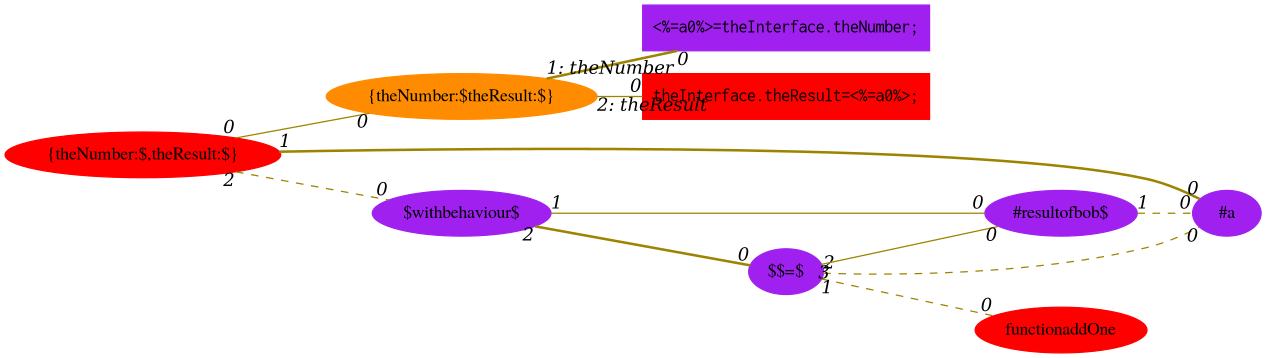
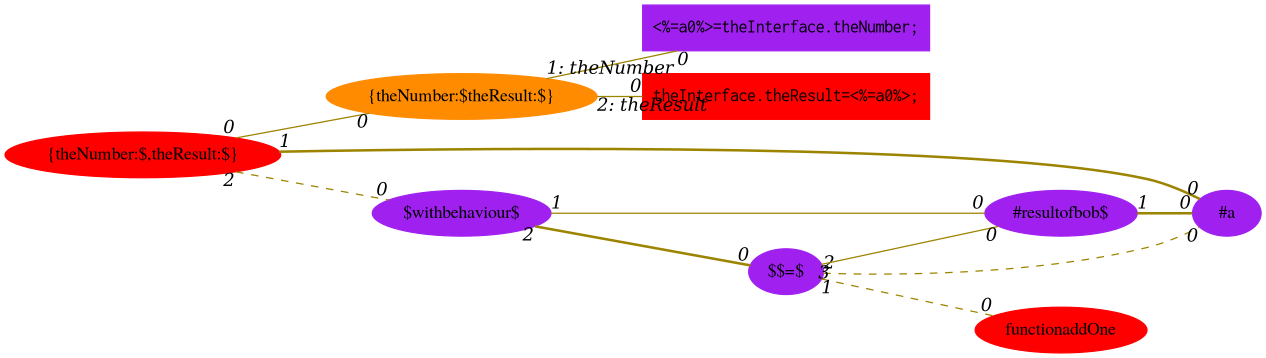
edge "<%=a0%>=theInterface.theNumber;" -- "{theNumber:$theResult:$}": style bold -> solid
edge "#resultofbob$" -- "#a": style dashed -> bold
